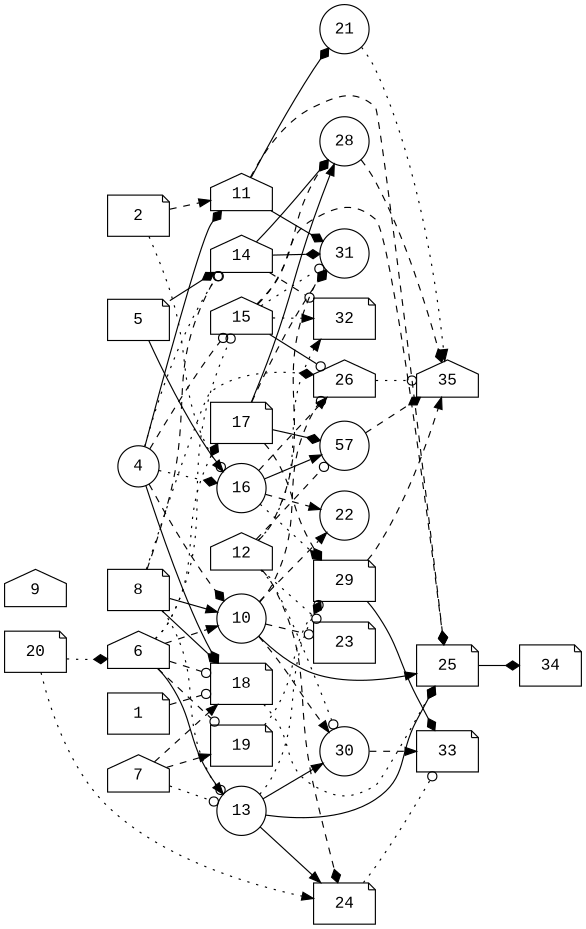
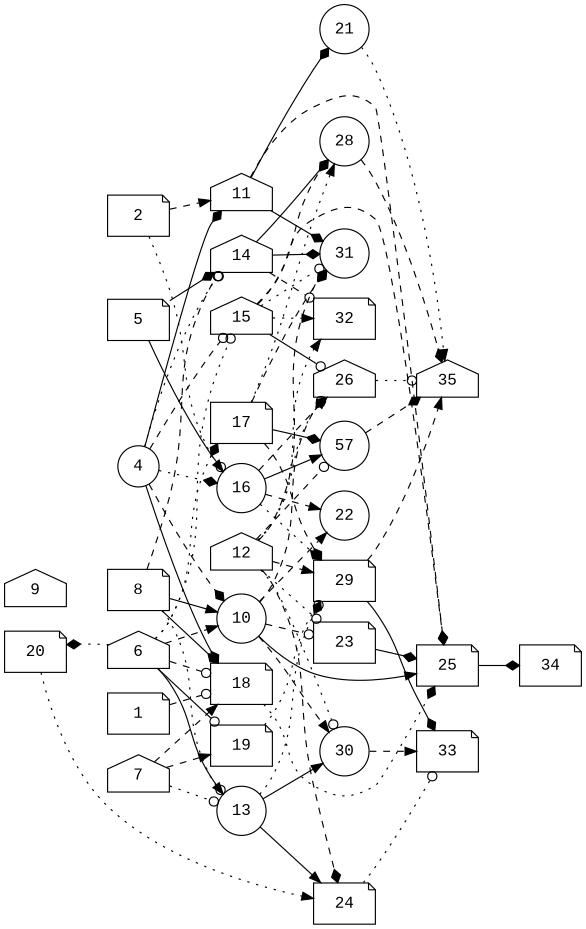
edge "17" -> "28": style solid -> dotted
edge "8" -> "26": now "12" -> "26"
edge "12" -> "29": added
edge "20" -> "6": reversed
edge "6" -> "19": style dashed -> solid
edge "13" -> "25": now "23" -> "25"
